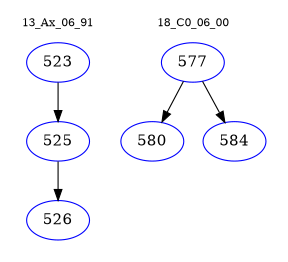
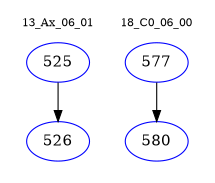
cluster "13_Ax_06_91": label "13_Ax_06_91" -> "13_Ax_06_01"
node "523": removed
node "584": removed
